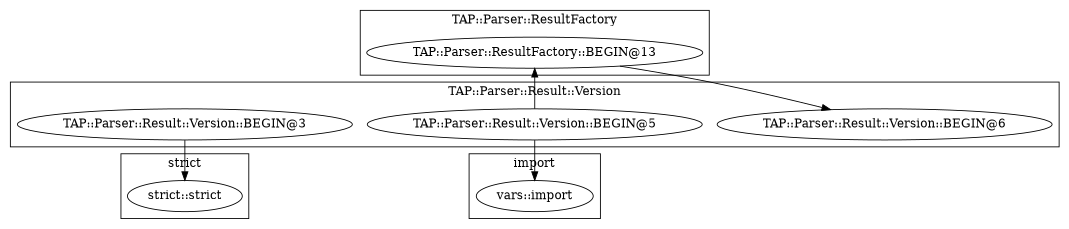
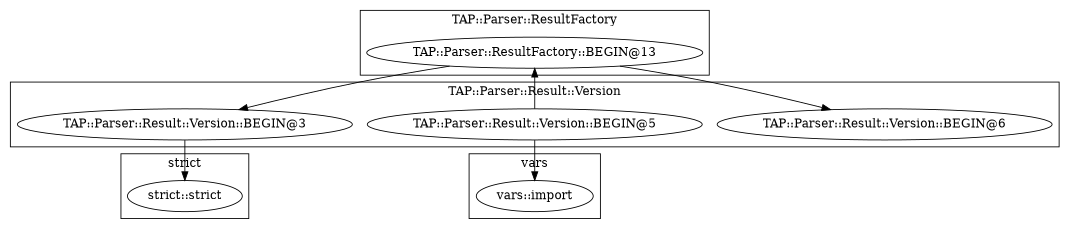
edge "TAP::Parser::ResultFactory::BEGIN@13" -> "TAP::Parser::Result::Version::BEGIN@3": added
cluster "import": label "import" -> "vars"
